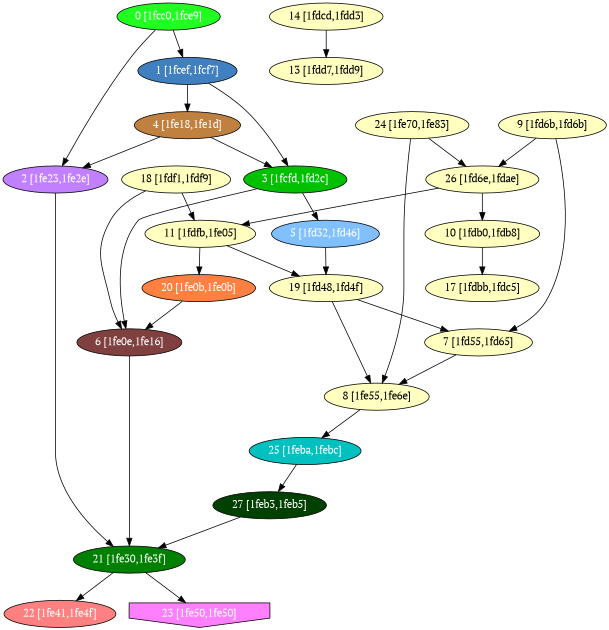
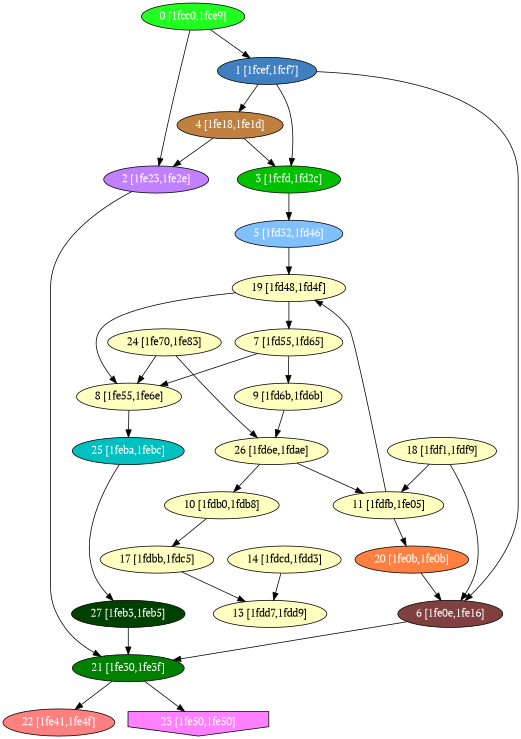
edge "3 [1fcfd,1fd2c]" -> "6 [1fe0e,1fe16]": now "1 [1fcef,1fcf7]" -> "6 [1fe0e,1fe16]"
edge "9 [1fd6b,1fd6b]" -> "7 [1fd55,1fd65]": reversed
edge "17 [1fdbb,1fdc5]" -> "13 [1fdd7,1fdd9]": added
